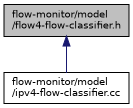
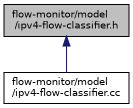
node "flow-monitor/model /flow4-flow-classifier.h": label "flow-monitor/model /flow4-flow-classifier.h" -> "flow-monitor/model /ipv4-flow-classifier.h"
